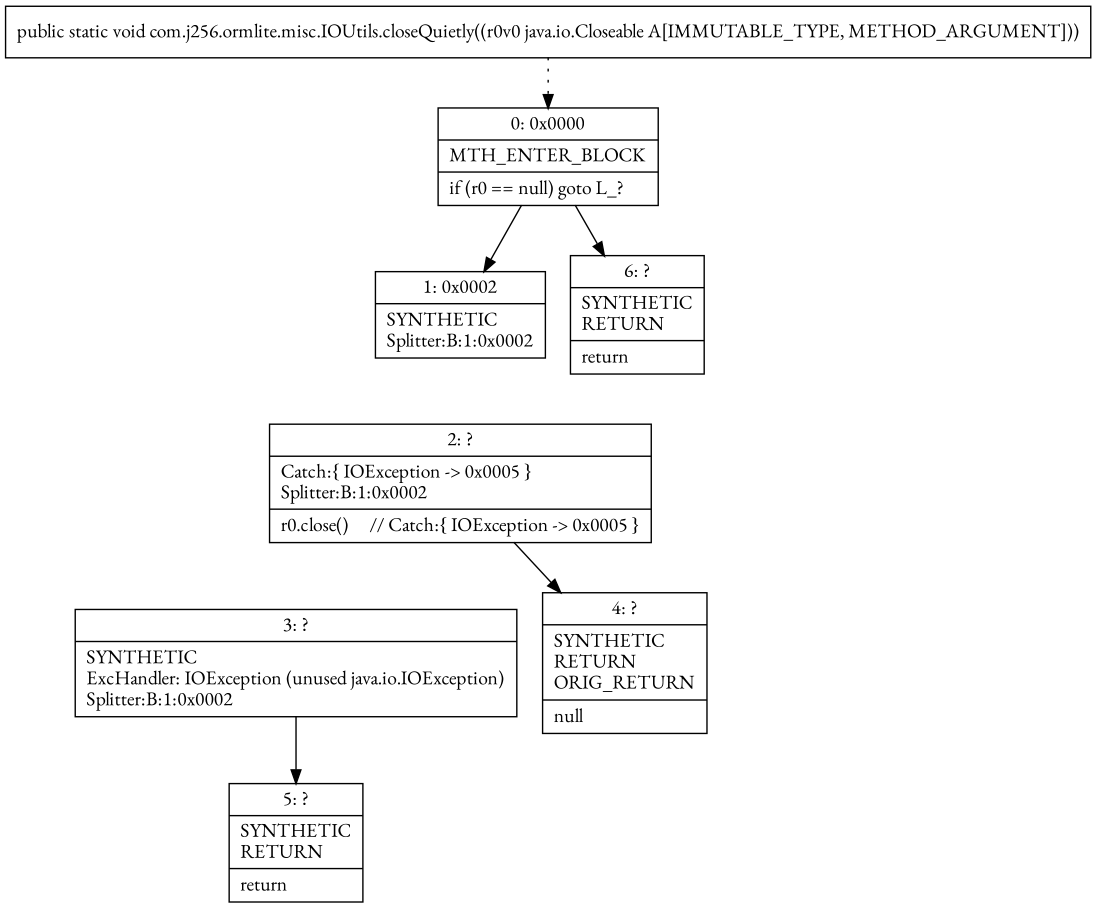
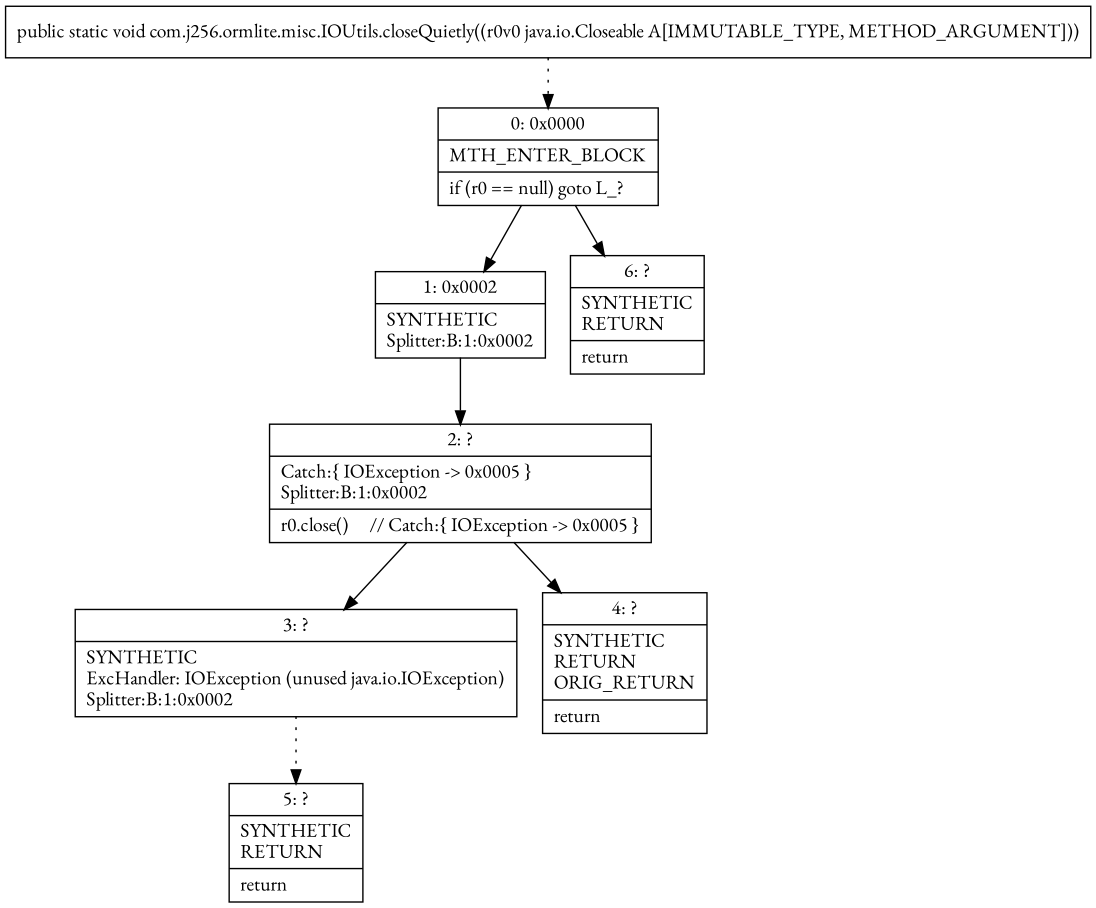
edge "1: 0x0002" -> "2: ?": added
edge "2: ?" -> "3: ?": added
node "4: ?": text "null" -> "return"
edge "3: ?" -> "5: ?": style solid -> dotted
